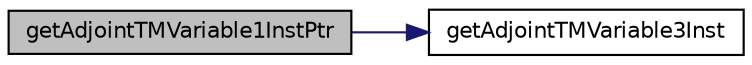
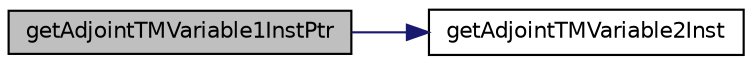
node "getAdjointTMVariable3Inst": label "getAdjointTMVariable3Inst" -> "getAdjointTMVariable2Inst"
